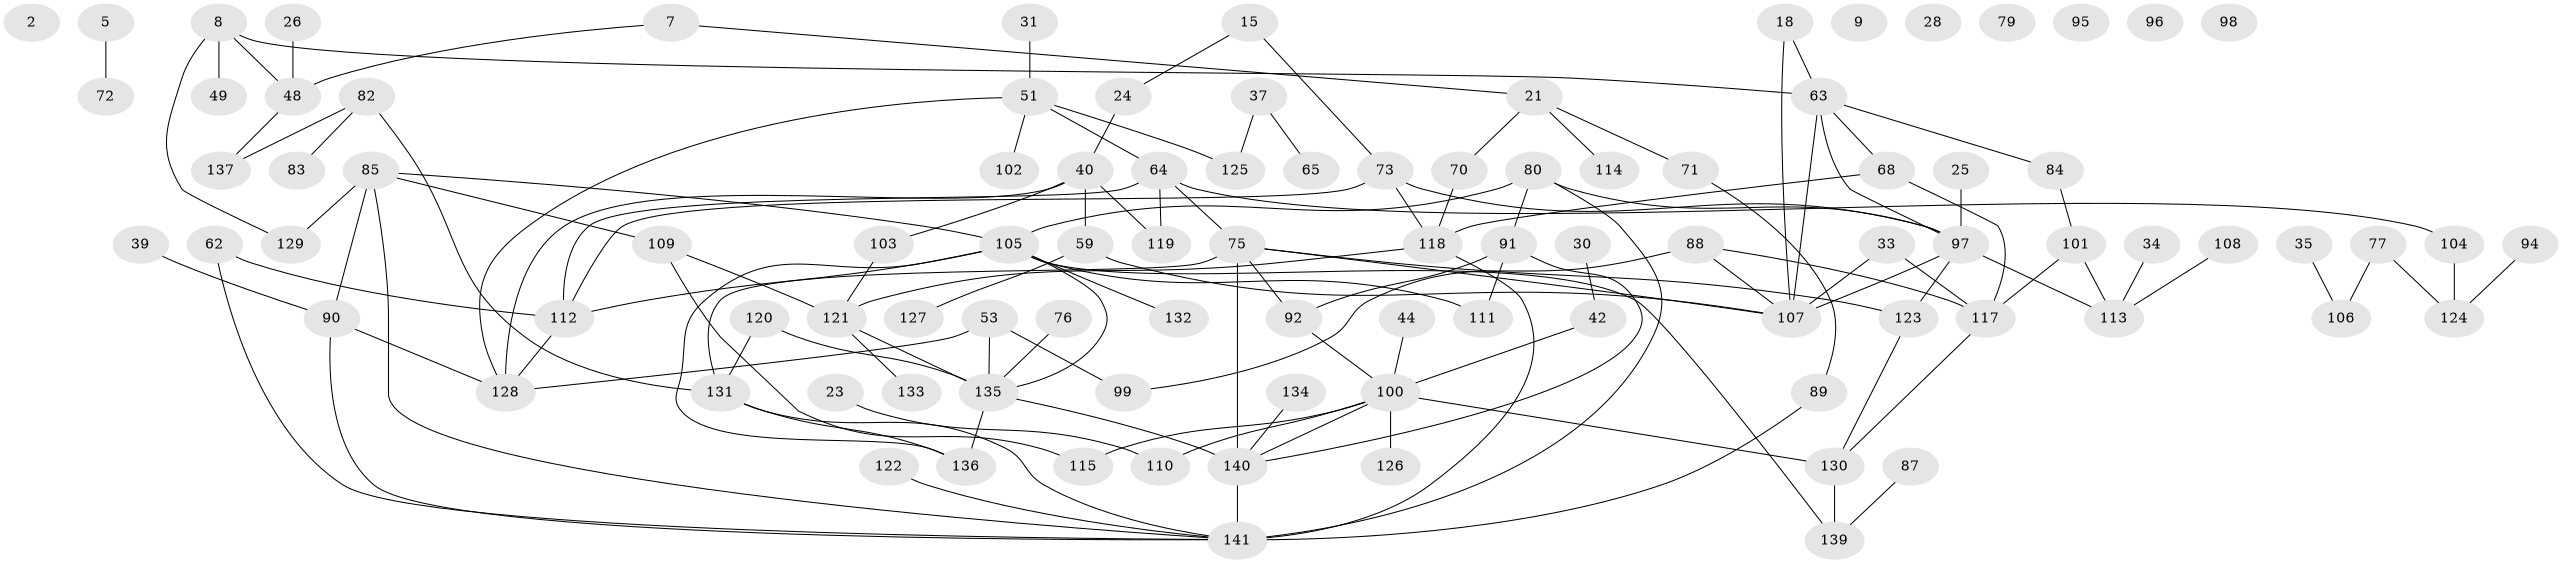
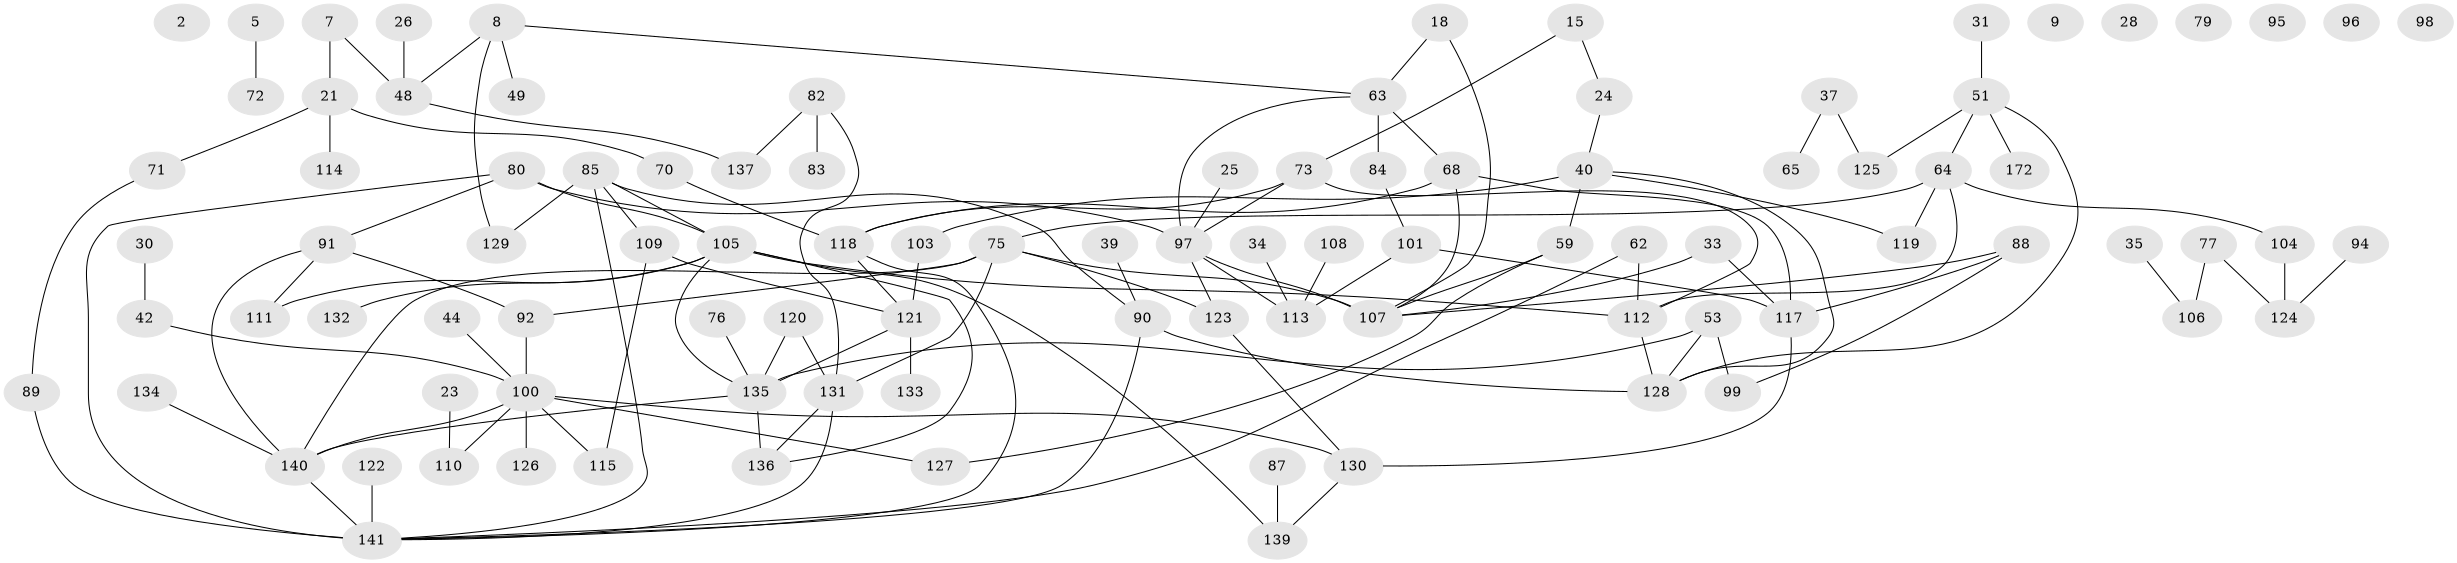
node "102": label "102" -> "172"
edge "63" -- "107": now "68" -- "107"
edge "100" -- "127": added
